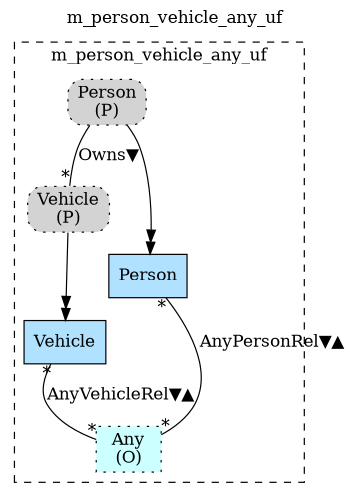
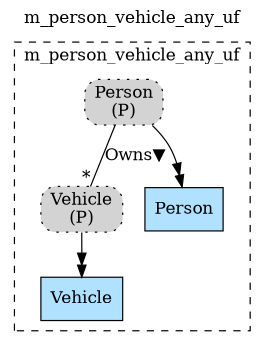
node "Any": removed
